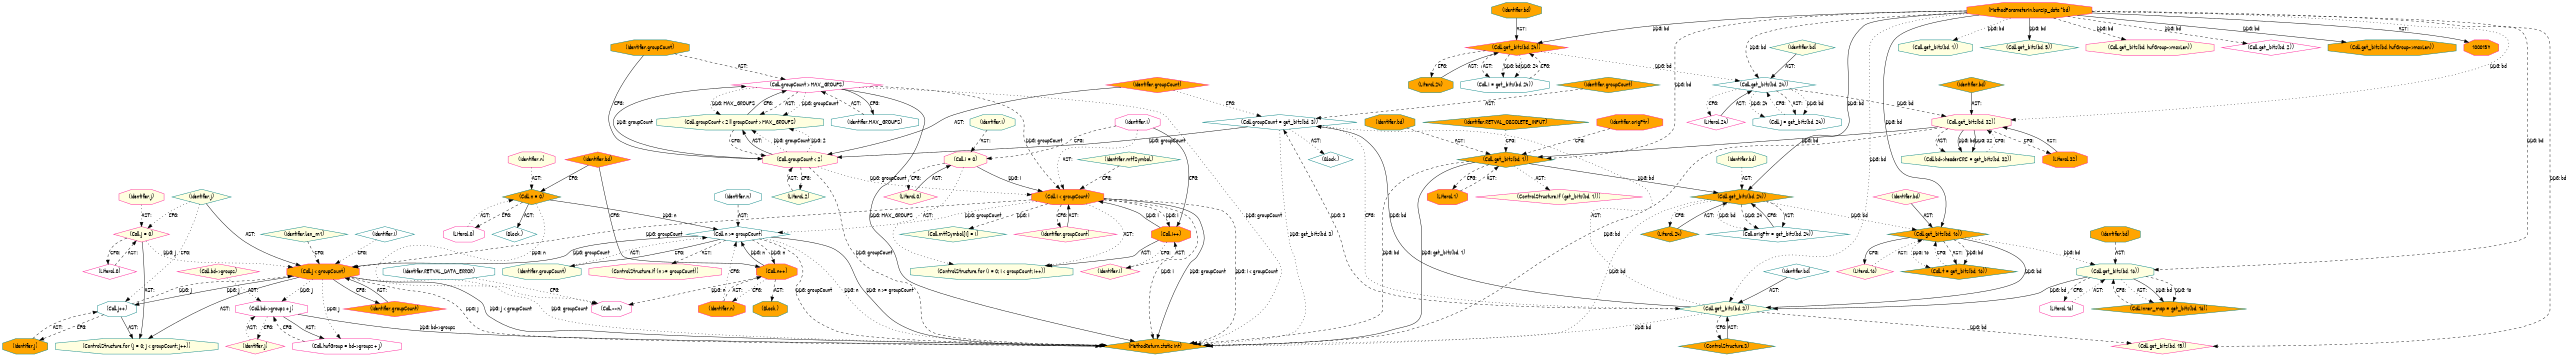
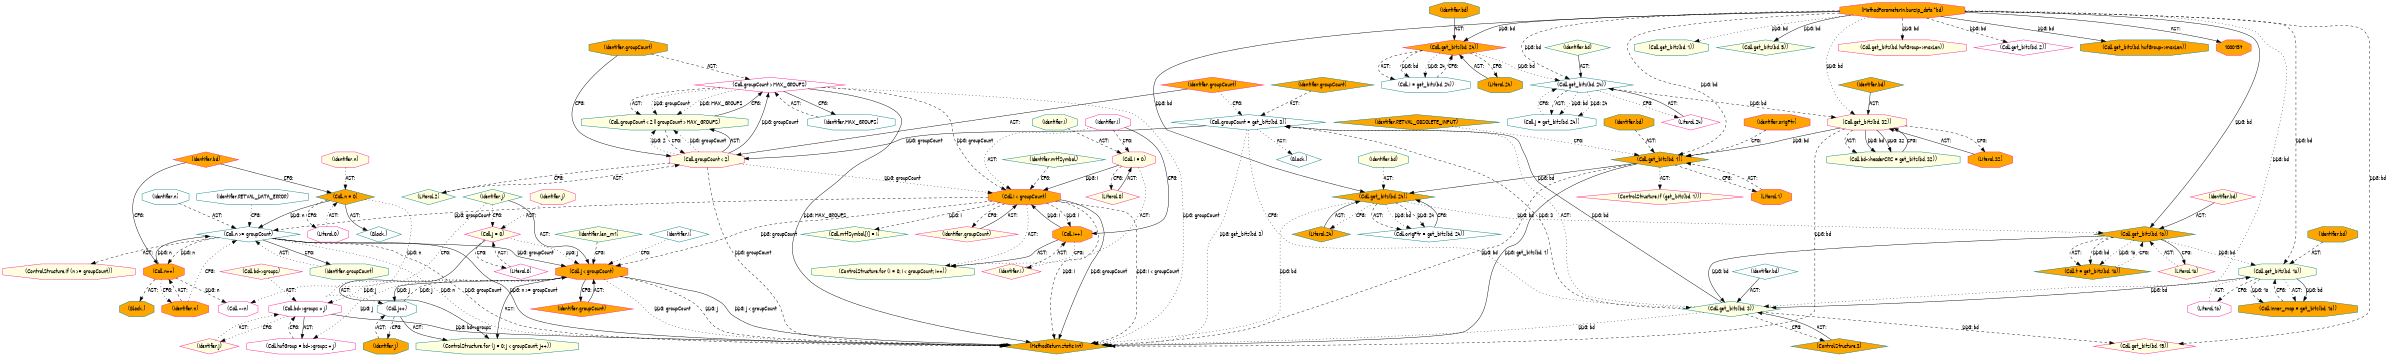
edge "(Call,bd->headerCRC = get_bits(bd, 32))" -> "(Call,get_bits(bd, 32))": style dotted -> solid
edge "(Call,i < groupCount)" -> "(Call,n >= groupCount)": style dotted -> dashed
edge "(Identifier,RETVAL_DATA_ERROR)" -> "(Call,--n)": now "(Identifier,RETVAL_DATA_ERROR)" -> "(Call,n >= groupCount)"
node "(Call,inner_map = get_bits(bd, 16))": shape diamond -> octagon
